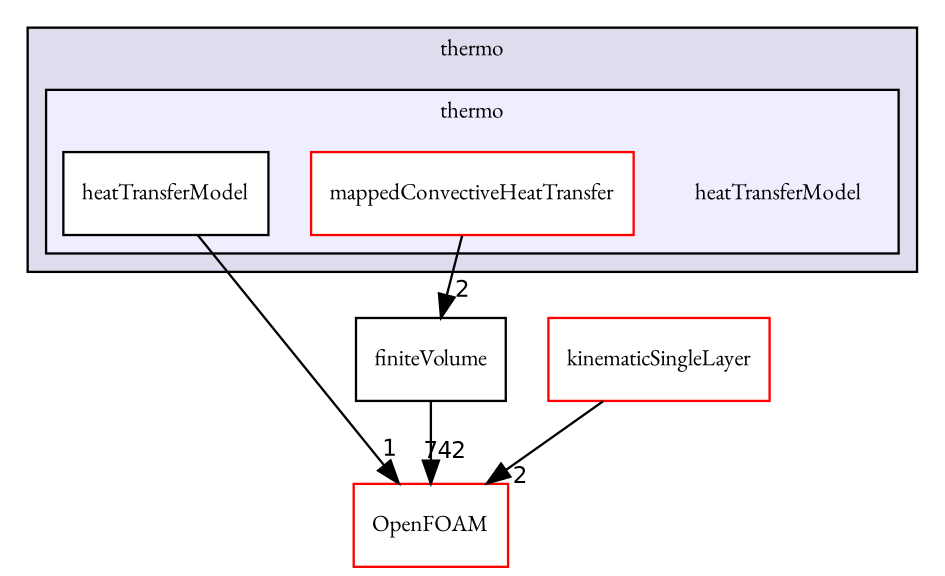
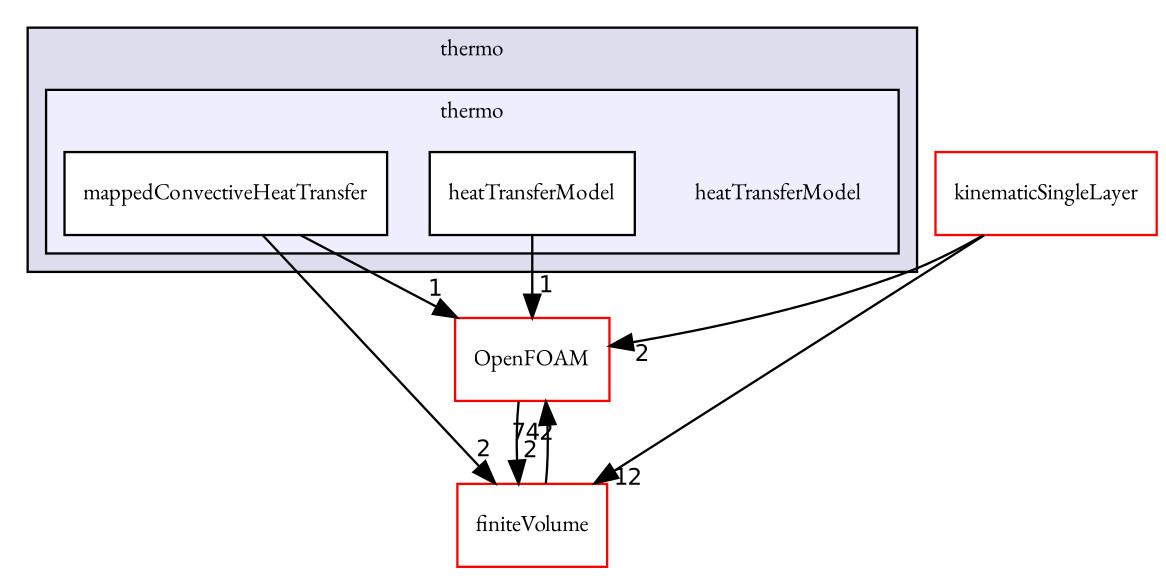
node "mappedConvectiveHeatTransfer": color red -> black
edge "mappedConvectiveHeatTransfer" -> "OpenFOAM": added
edge "kinematicSingleLayer" -> "finiteVolume": added
node "finiteVolume": color black -> red
edge "OpenFOAM" -> "finiteVolume": added
